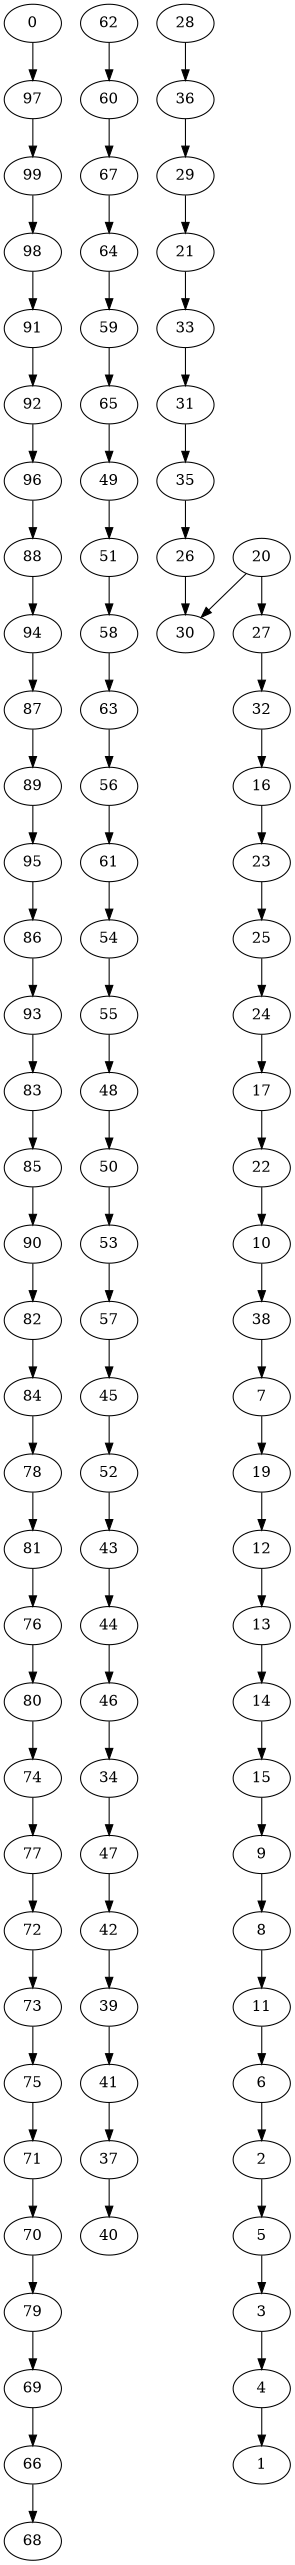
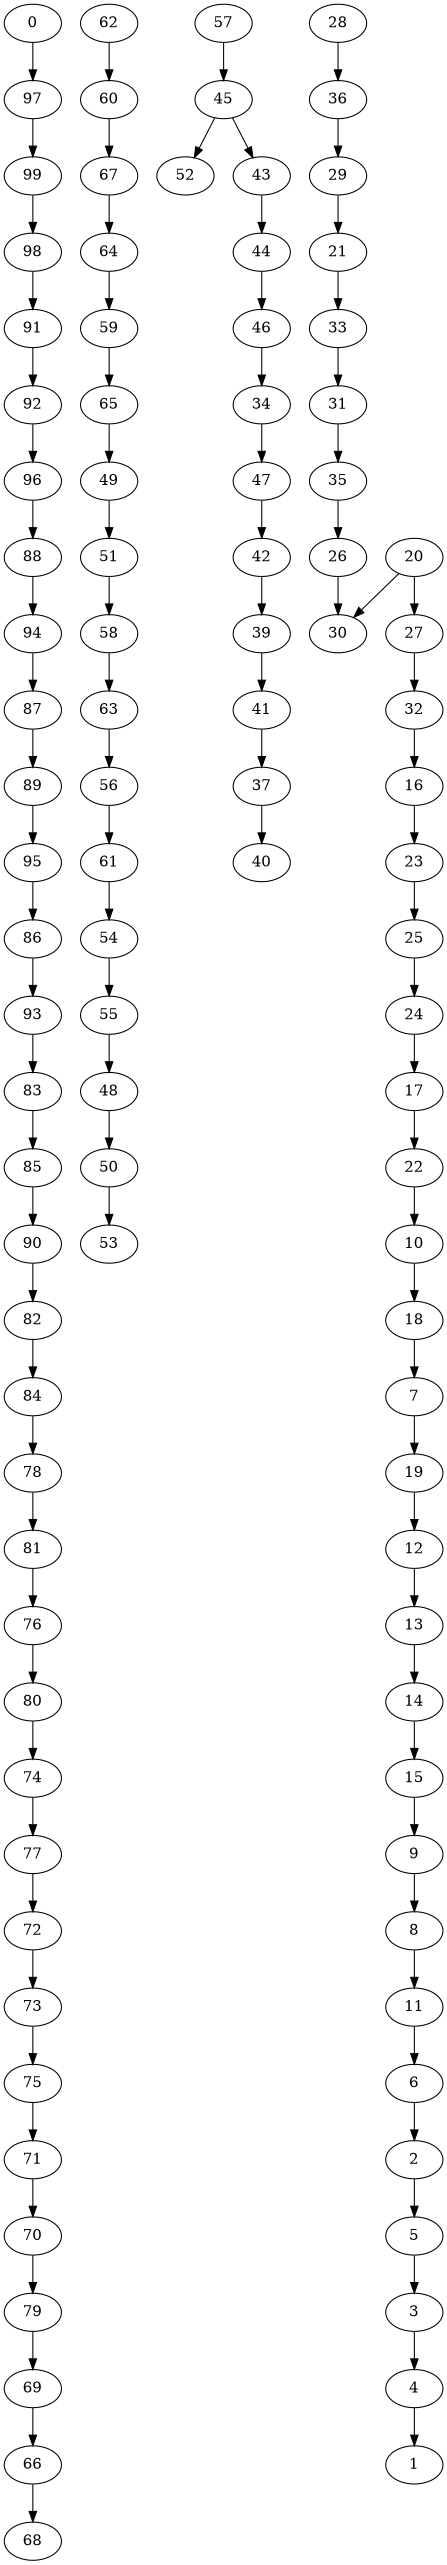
edge "53" -> "57": removed
node "38": label "38" -> "18"
edge "52" -> "43": now "45" -> "43"
